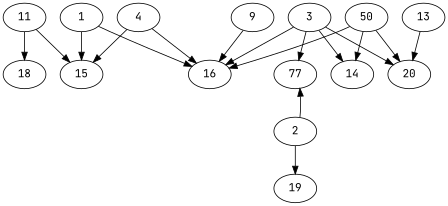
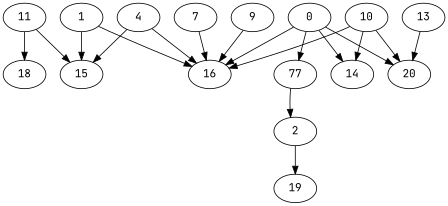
node "7": added
node "3": label "3" -> "0"
node "50": label "50" -> "10"
edge "2" -> "77": reversed
